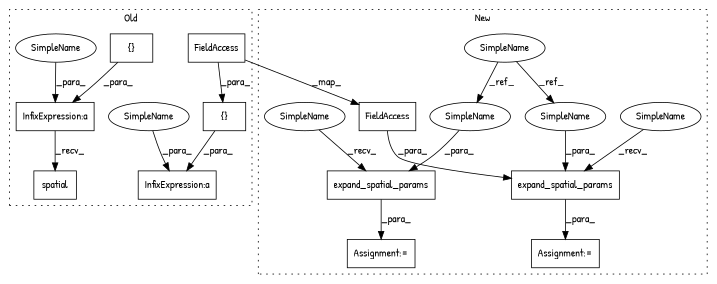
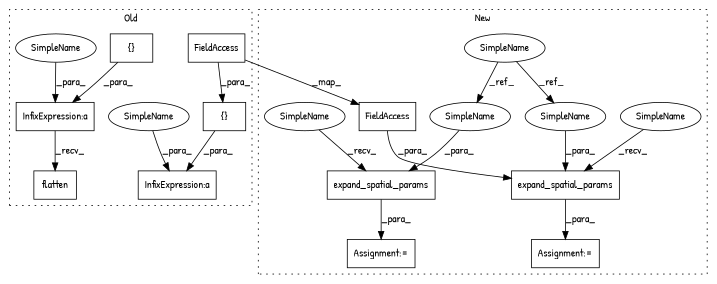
node "spatial": label "spatial" -> "flatten"
